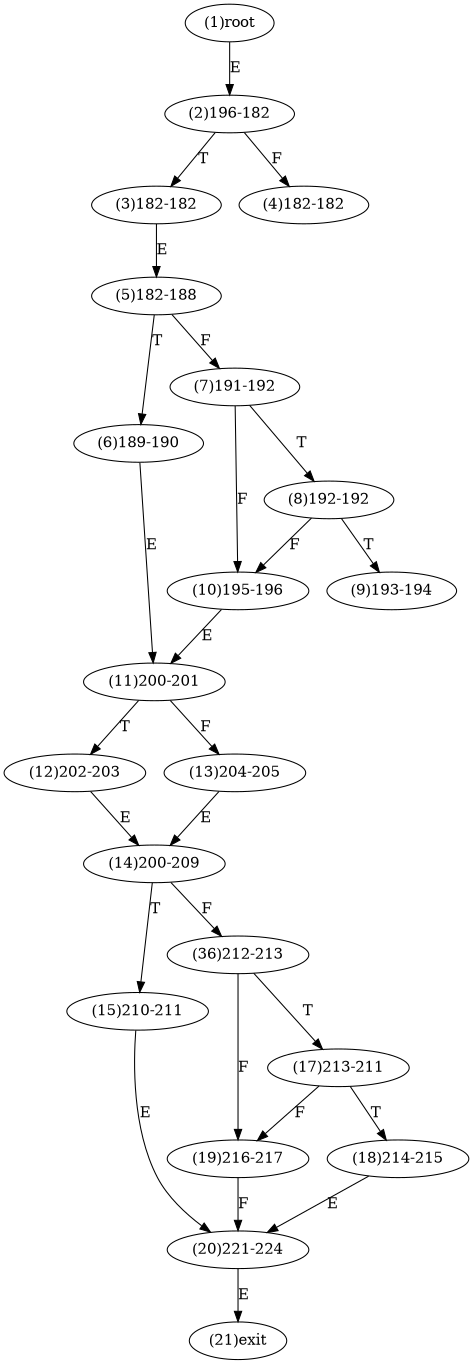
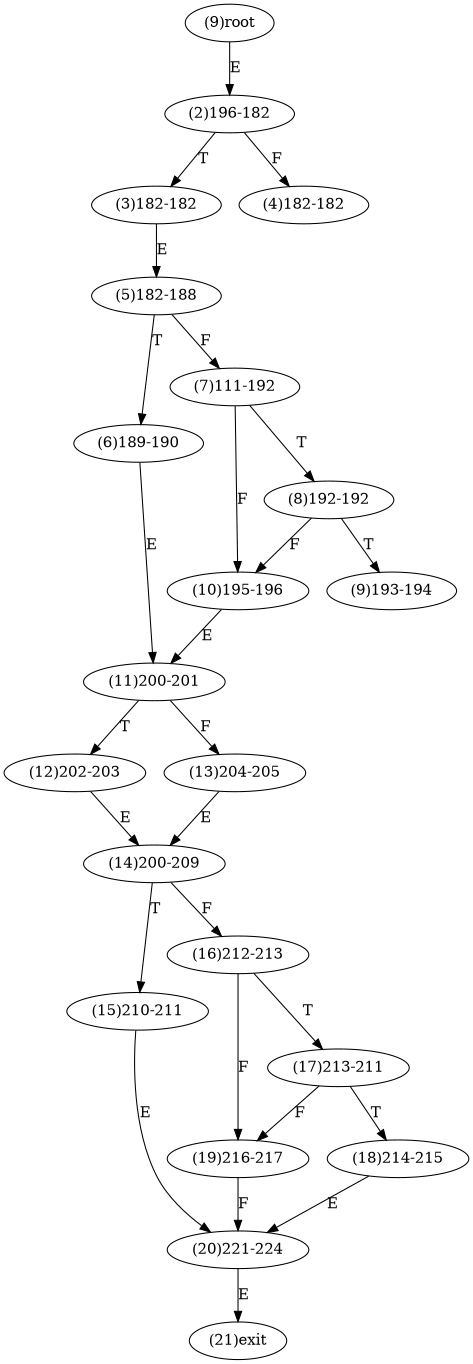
node "(1)root": label "(1)root" -> "(9)root"
node "(7)191-192": label "(7)191-192" -> "(7)111-192"
node "(36)212-213": label "(36)212-213" -> "(16)212-213"
